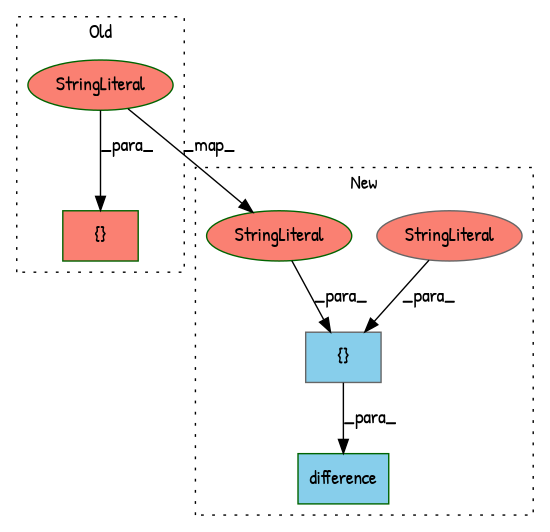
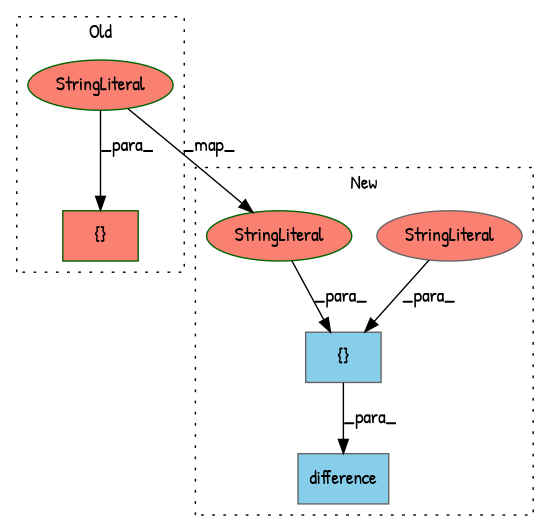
node "difference": color darkgreen -> gray40
